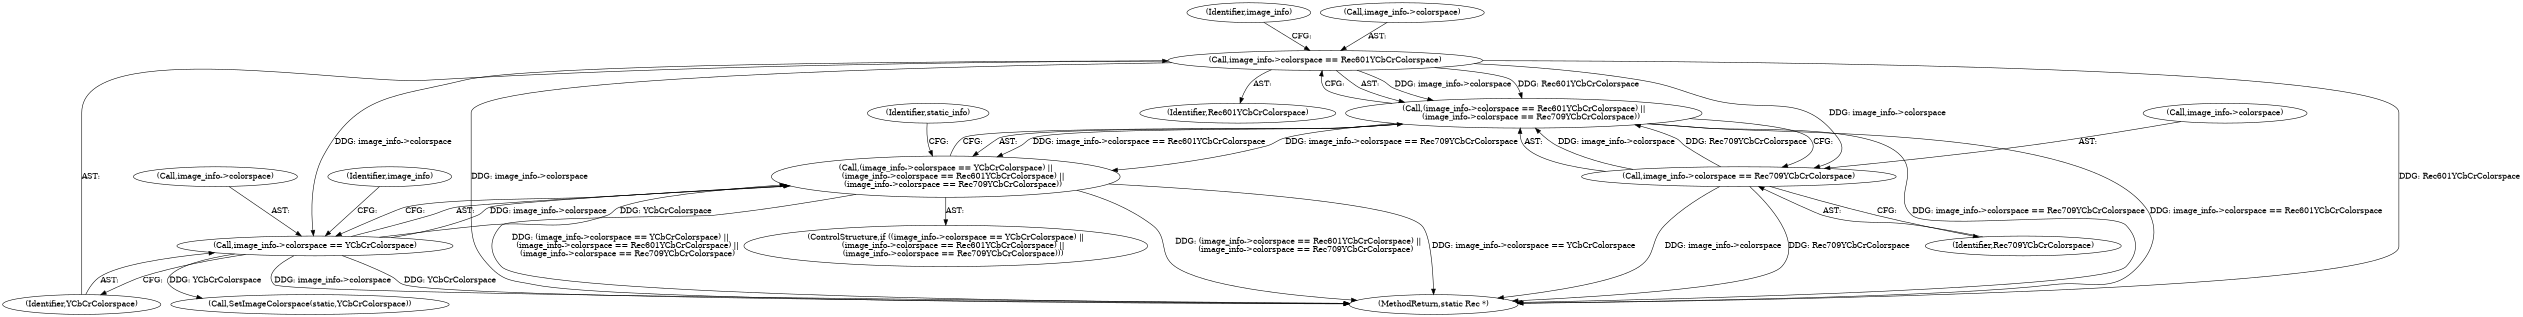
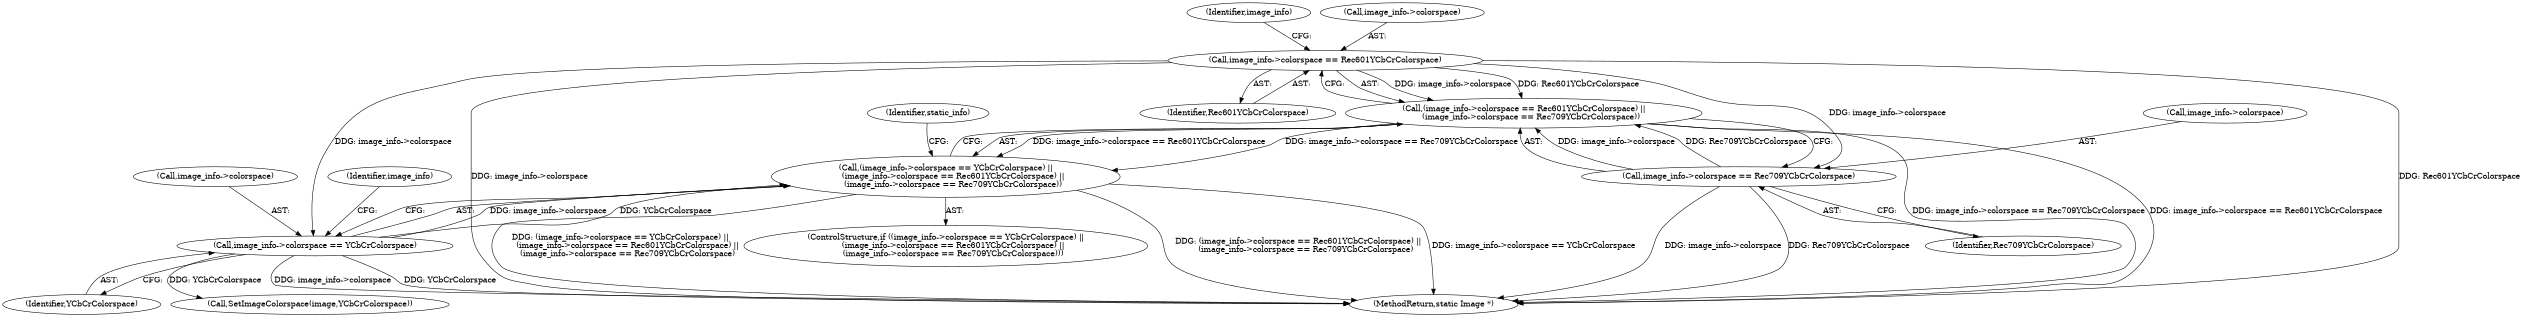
edge "(Identifier,YCbCrColorspace)" -> "(Call,image_info->colorspace == Rec601YCbCrColorspace)": now "(Identifier,Rec601YCbCrColorspace)" -> "(Call,image_info->colorspace == Rec601YCbCrColorspace)"
node "(Call,SetImageColorspace(static,YCbCrColorspace))": label "(Call,SetImageColorspace(static,YCbCrColorspace))" -> "(Call,SetImageColorspace(image,YCbCrColorspace))"
node "(MethodReturn,static Rec *)": label "(MethodReturn,static Rec *)" -> "(MethodReturn,static Image *)"
